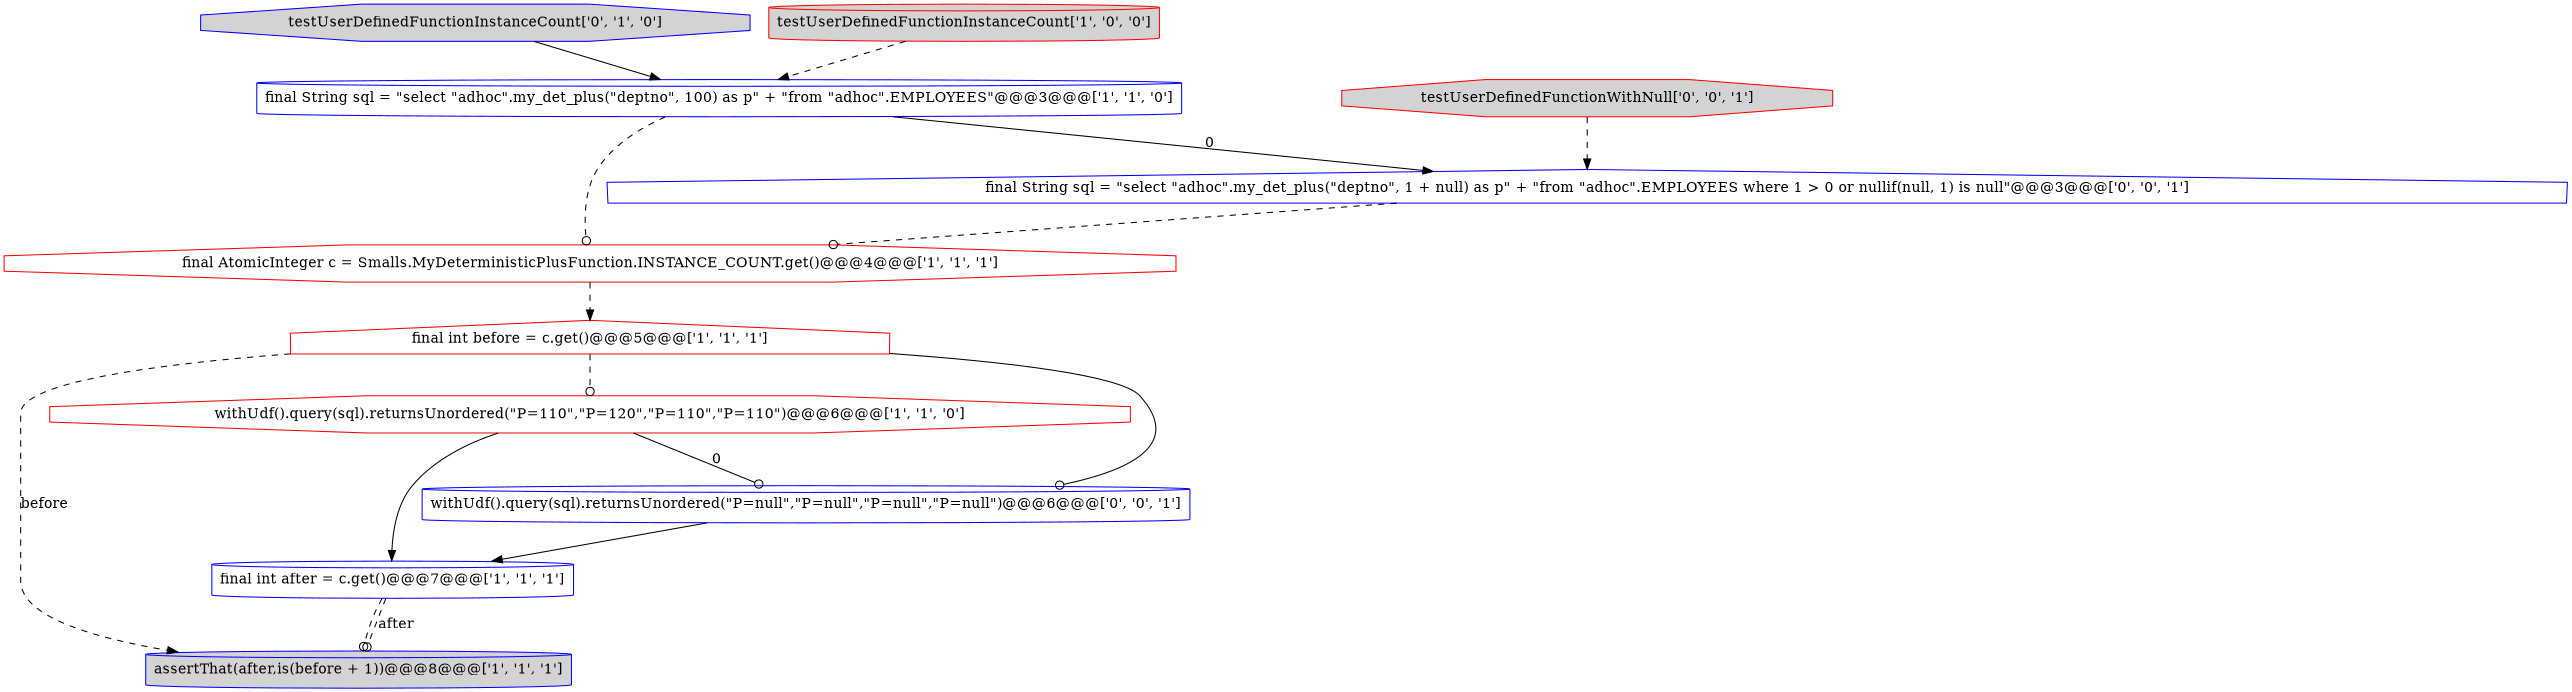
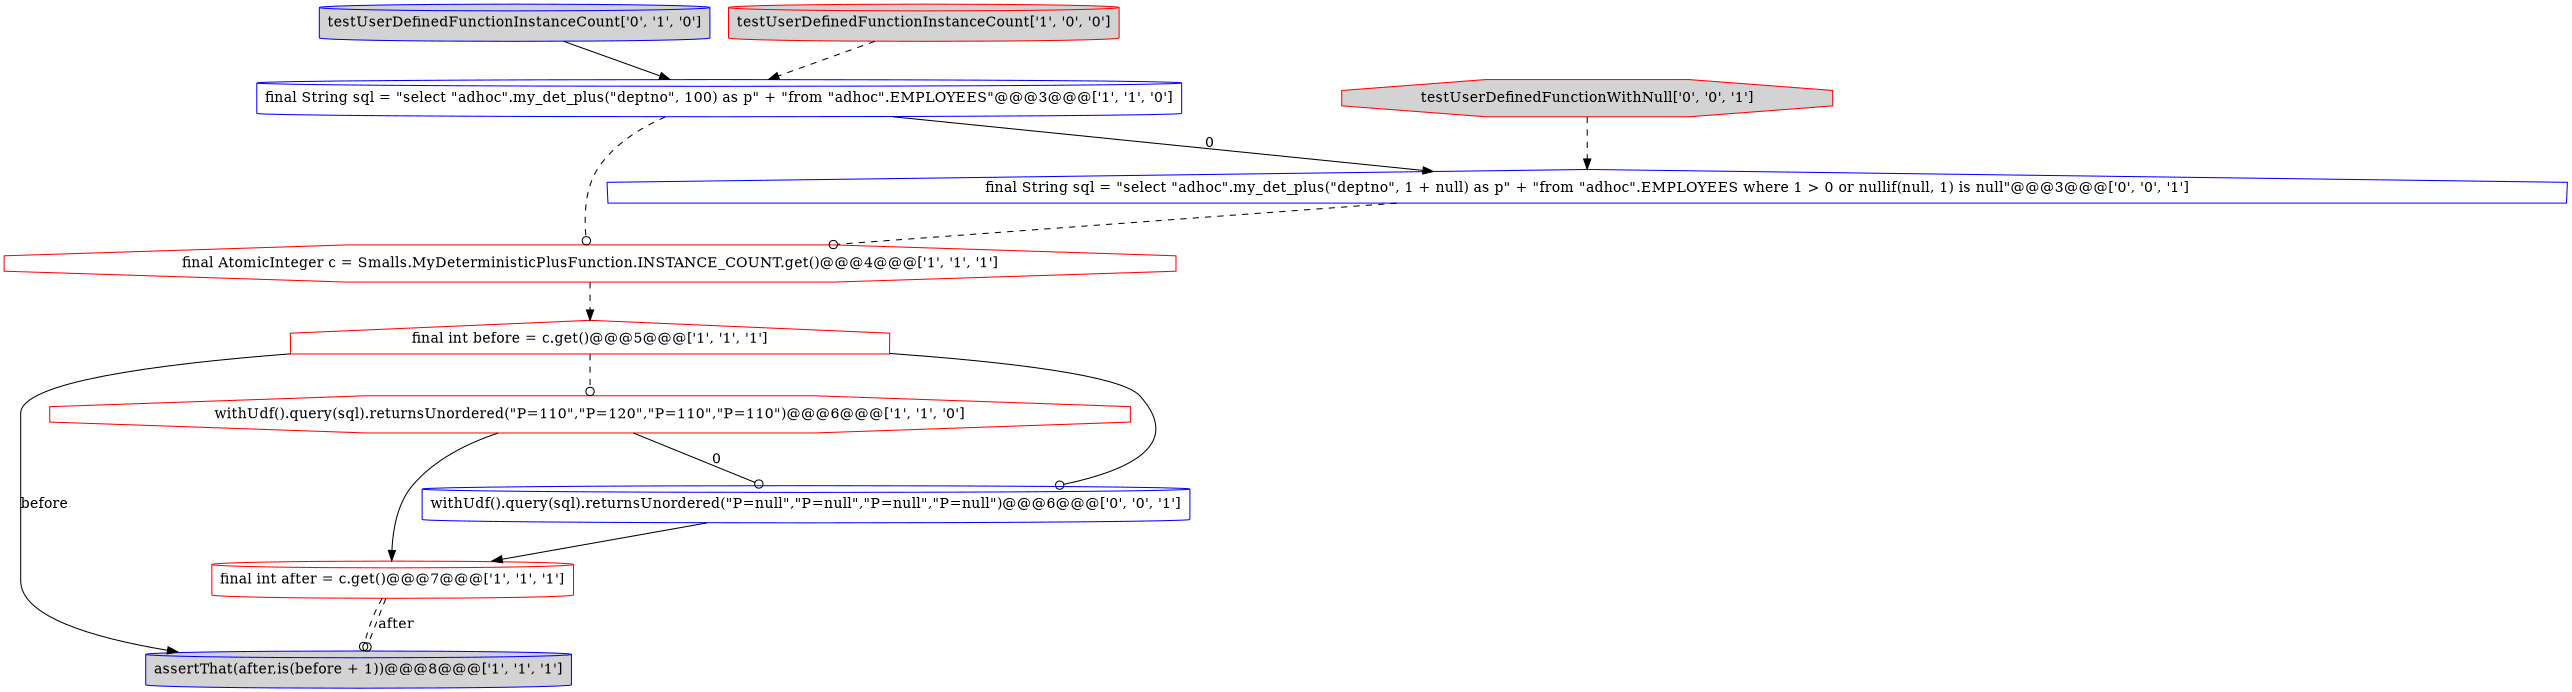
node "testUserDefinedFunctionInstanceCount['0', '1', '0']": shape octagon -> cylinder
edge "final int before = c.get()@@@5@@@['1', '1', '1']" -> "assertThat(after,is(before + 1))@@@8@@@['1', '1', '1']": style dashed -> solid
node "final int after = c.get()@@@7@@@['1', '1', '1']": color blue -> red
